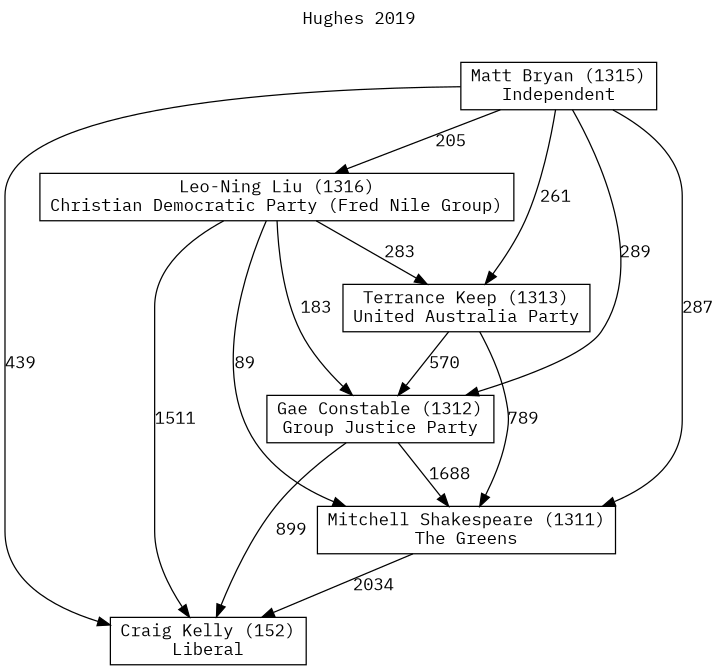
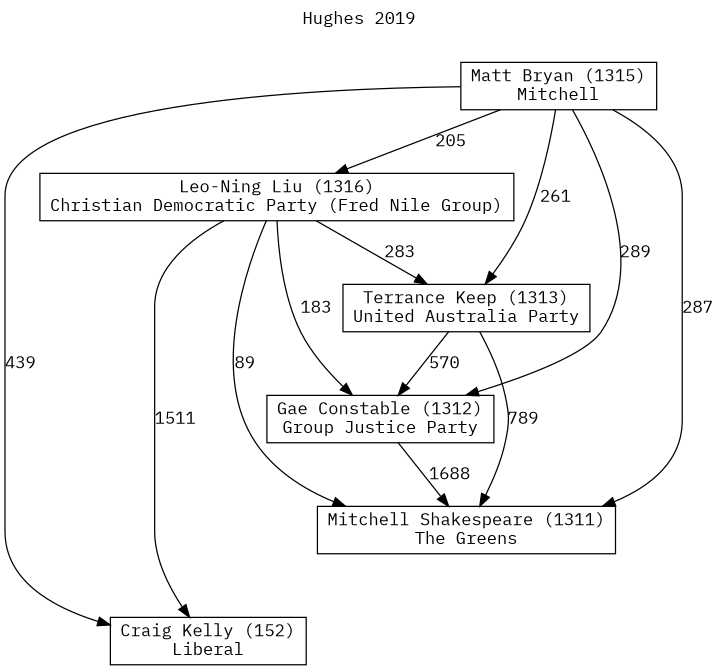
node "Matt Bryan (1315) Independent": label "Matt Bryan (1315) Independent" -> "Matt Bryan (1315) Mitchell"
edge "Gae Constable (1312) Group Justice Party" -> "Craig Kelly (152) Liberal": removed, label "899"
edge "Mitchell Shakespeare (1311) The Greens" -> "Craig Kelly (152) Liberal": removed, label "2034"
